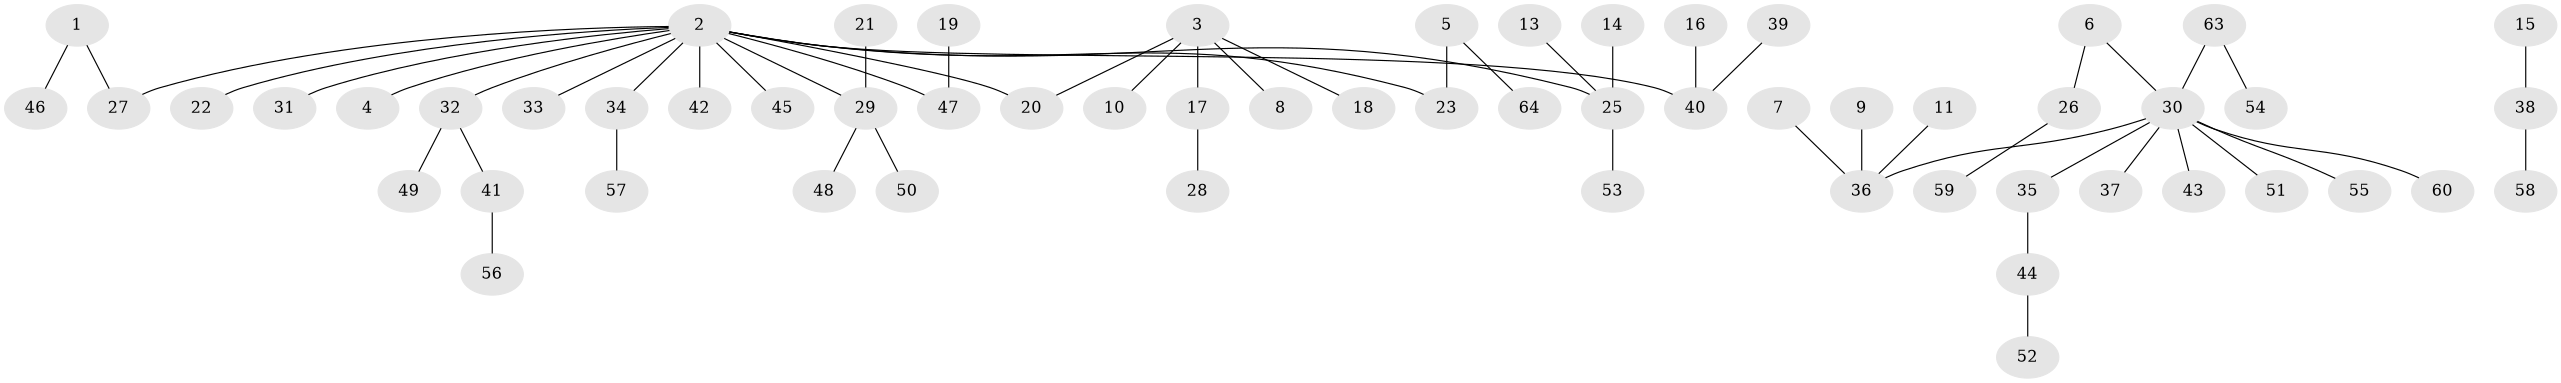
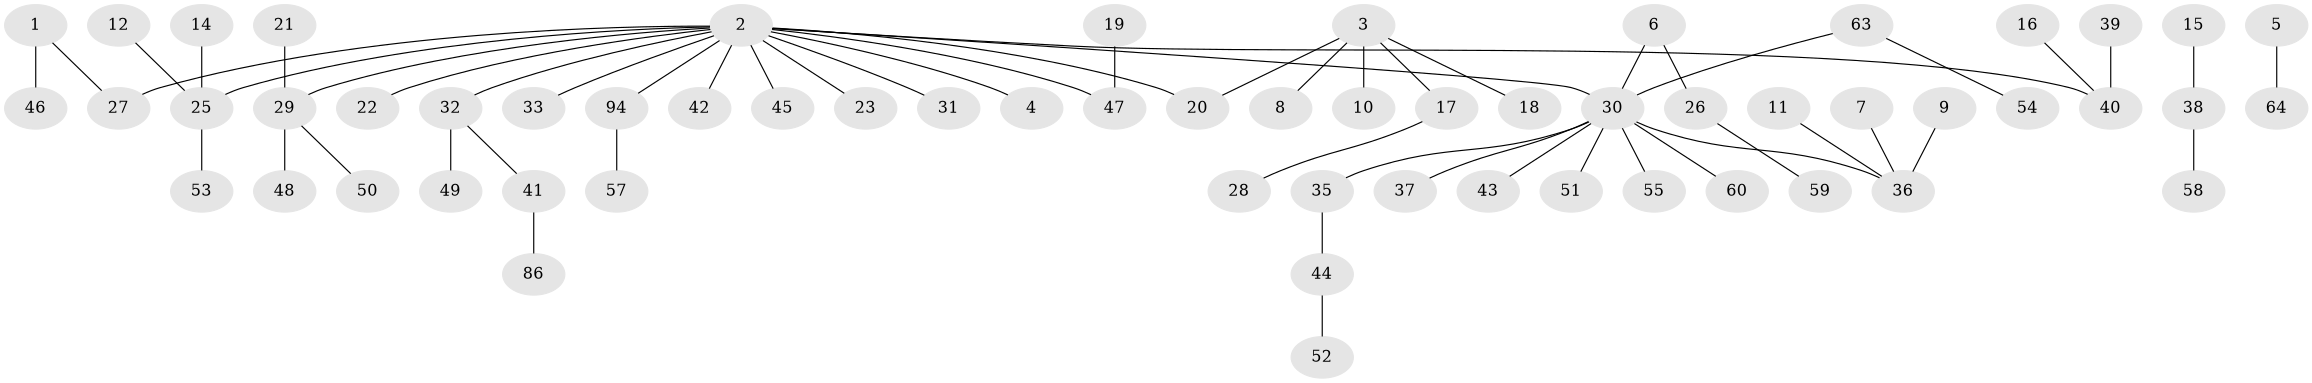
node "13": label "13" -> "12"
edge "2" -- "30": added
edge "5" -- "23": removed
node "34": label "34" -> "94"
node "56": label "56" -> "86"
